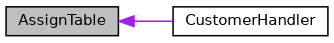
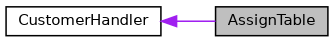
edge "CustomerHandler" -> "AssignTable": reversed
